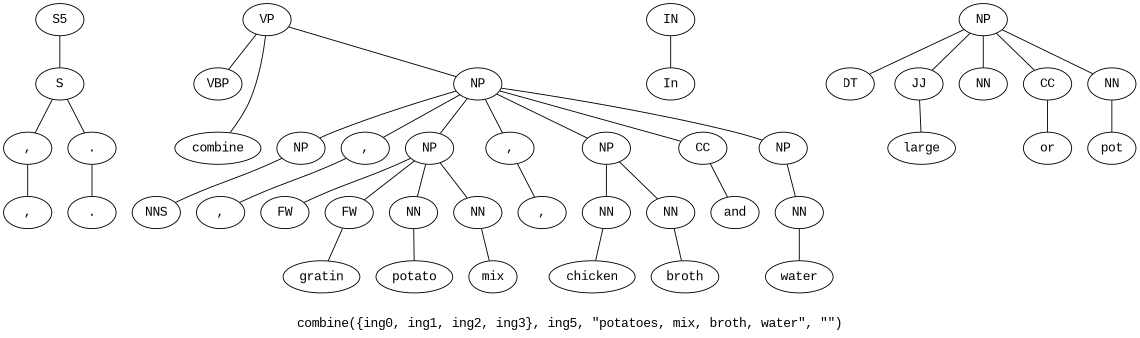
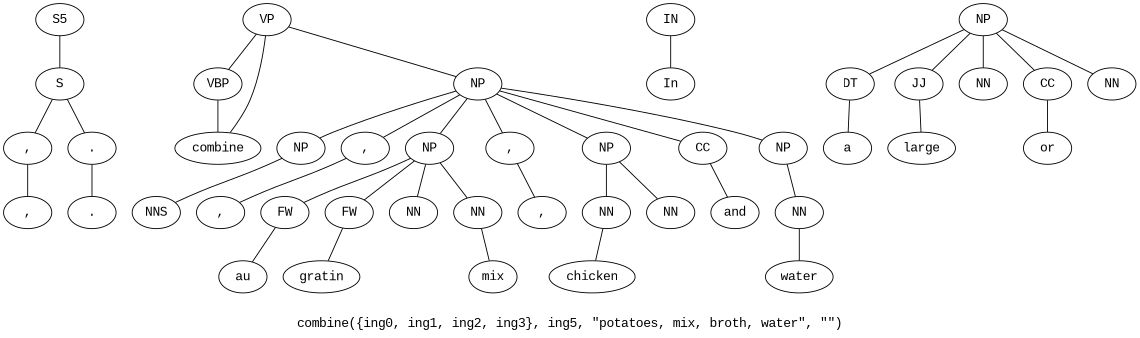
edge "VBP" -- "combine": added
node "a": added
node "pot": removed
node "au": added
node "potato": removed
node "broth": removed
